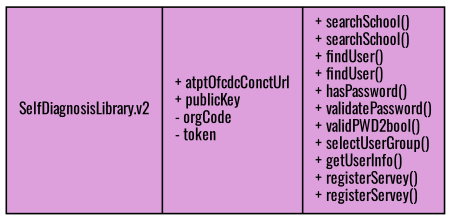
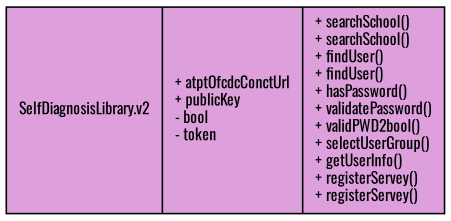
node "SelfDiagnosisLibrary.v2": text "- orgCode" -> "- bool"
